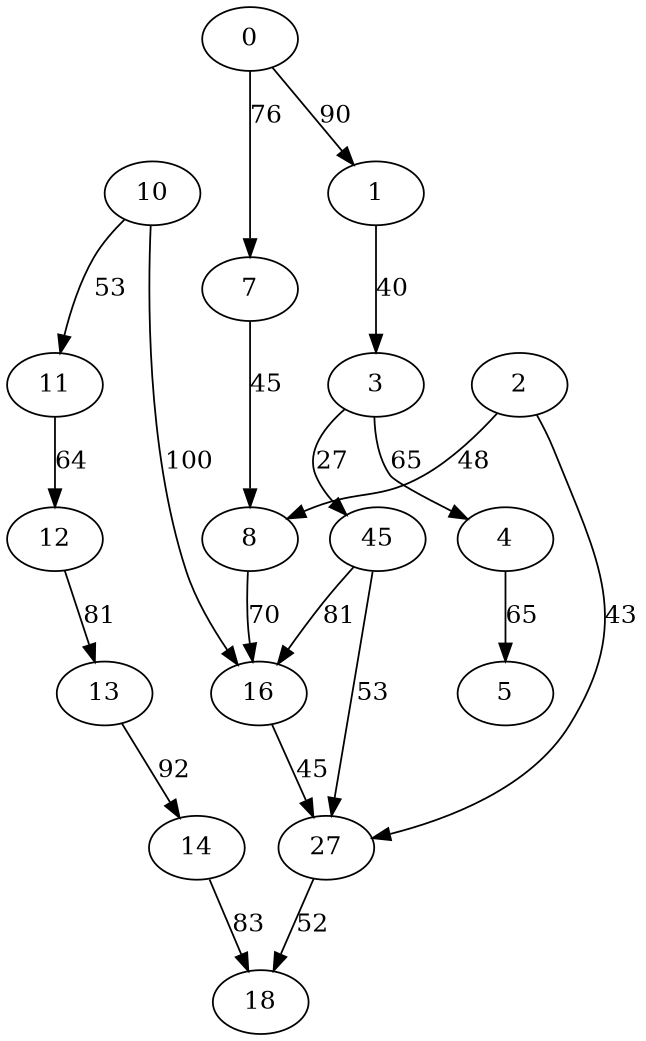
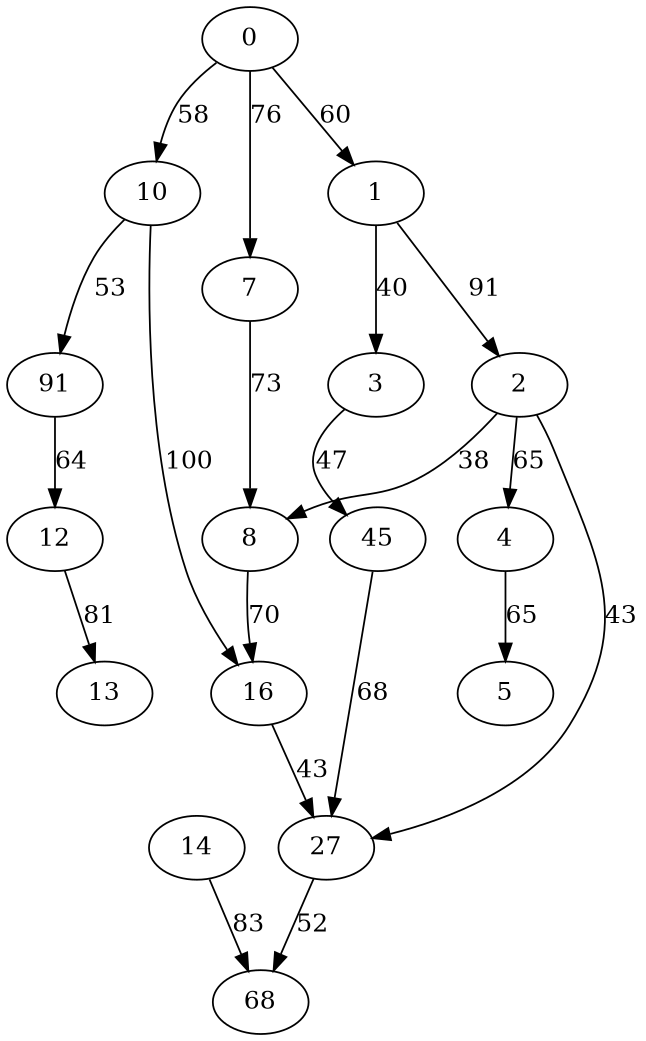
edge "0" -> "10": added, label "58"
edge "0" -> "1": label "90" -> "60"
edge "1" -> "2": added, label "91"
node "11": label "11" -> "91"
edge "7" -> "8": label "45" -> "73"
edge "3" -> "45": label "27" -> "47"
edge "2" -> "8": label "48" -> "38"
edge "3" -> "4": now "2" -> "4"
edge "45" -> "16": removed, label "81"
edge "45" -> "27": label "53" -> "68"
edge "13" -> "14": removed, label "92"
edge "16" -> "27": label "45" -> "43"
node "18": label "18" -> "68"
